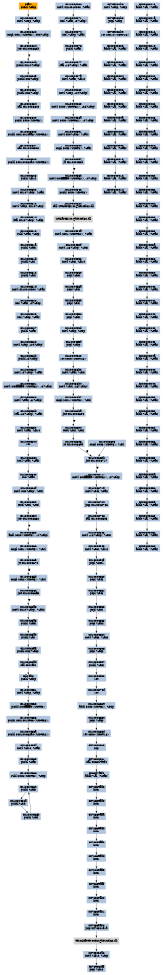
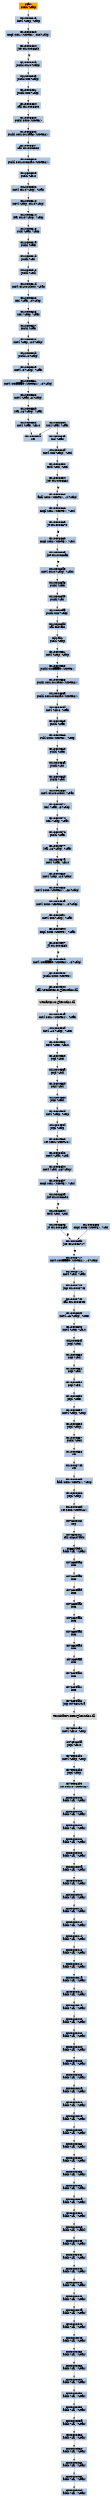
node "0x0000003e addb %al, (%eax)": label "0x0000003e addb %al, (%eax)" -> "0x0000003e addb %al, (%aad)"
edge "0x1000c544 ret" -> "0x1000864c xorl %eax, %eax": reversed
node "0x1000c54f popl %xorl": label "0x1000c54f popl %xorl" -> "0x1000c54f popl %ecx"
edge "0x1000436b pushl %edi" -> "0x10004369 pushl %ebx": now "0x1000436b pushl %edi" -> "0x1000436c movl 0x1001d000, %eax"
edge "0x7c9032af popl %fs:0" -> "0x7c9032b6 movl %ebp, %esp": added
node "0x00000016 addb %al, (%eax)": added
